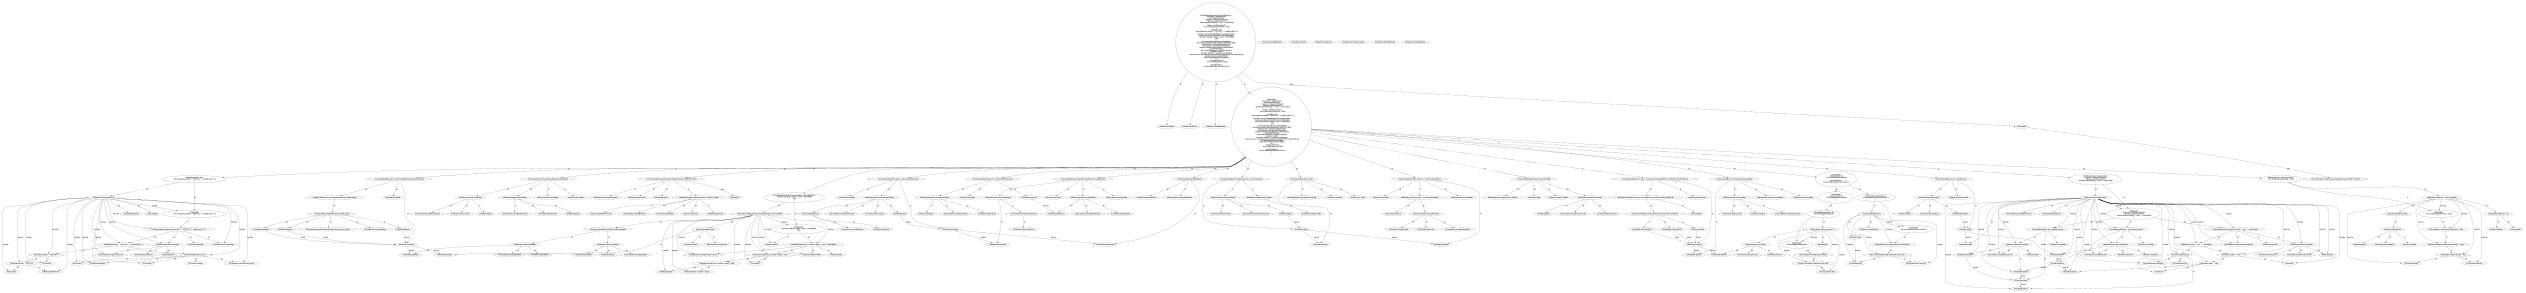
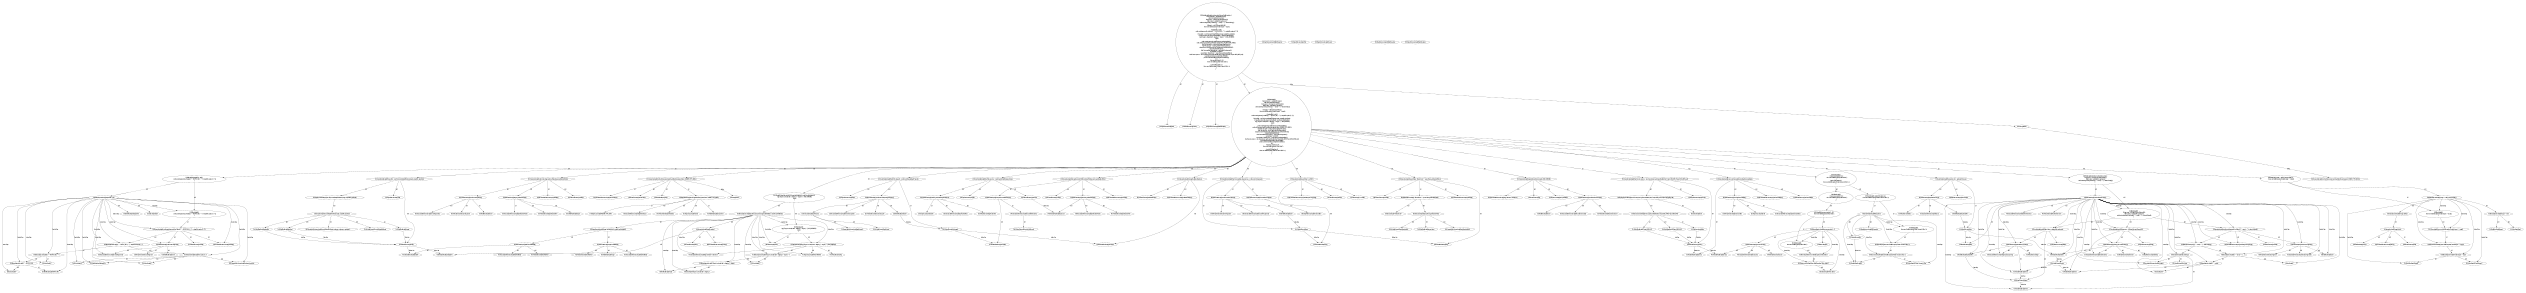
node "30:CtTypeReferenceImpl@LogStreamHandler": removed
node "13:CtVirtualElement@replace": removed
